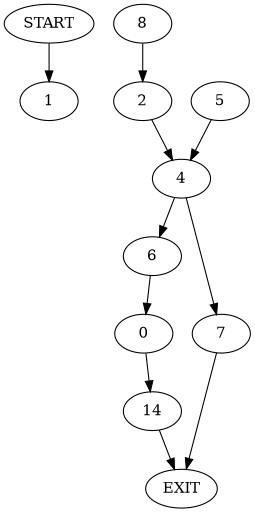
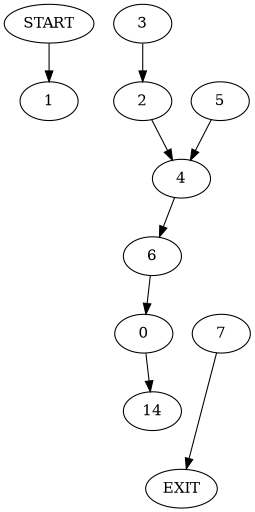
node "8": label "8" -> "3"
edge "4" -> "7": removed
edge "14" -> "EXIT": removed
